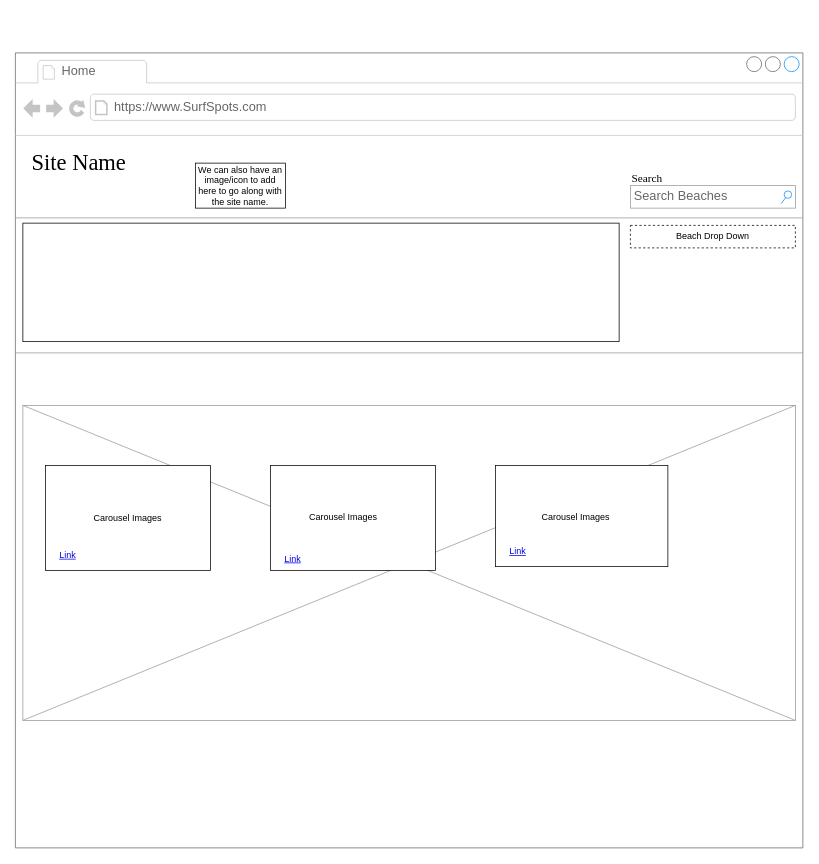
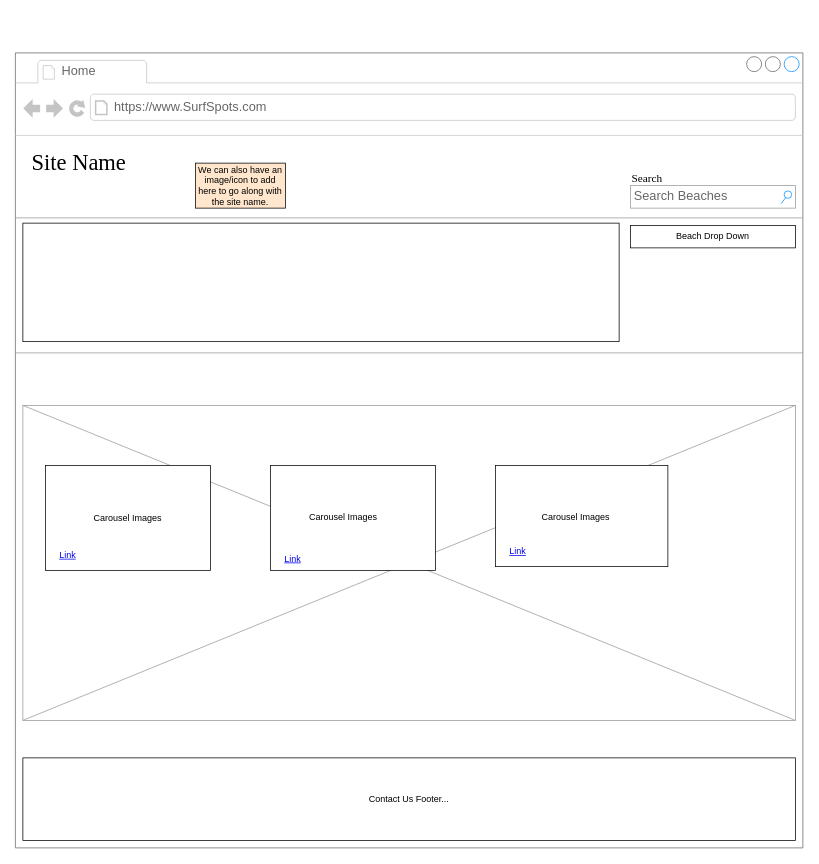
node "We can also have an image/icon to add here to go along with the site name.": fillcolor #ffffff -> #ffe6cc
node "Beach Drop Down": style dashed -> solid
node "Contact Us Footer...": added
